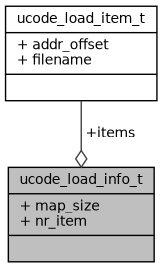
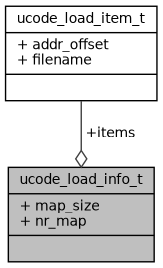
node "ucode_load_info_t": text "+ nr_item" -> "+ nr_map"
